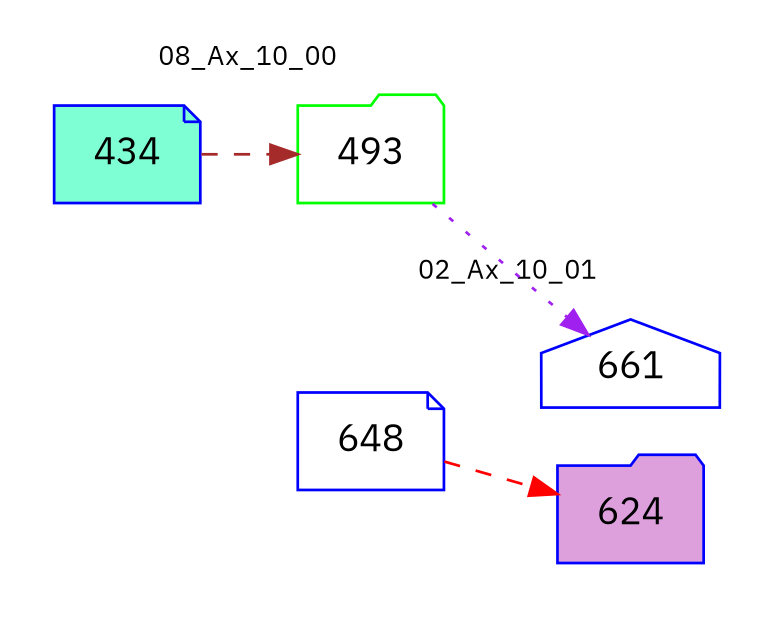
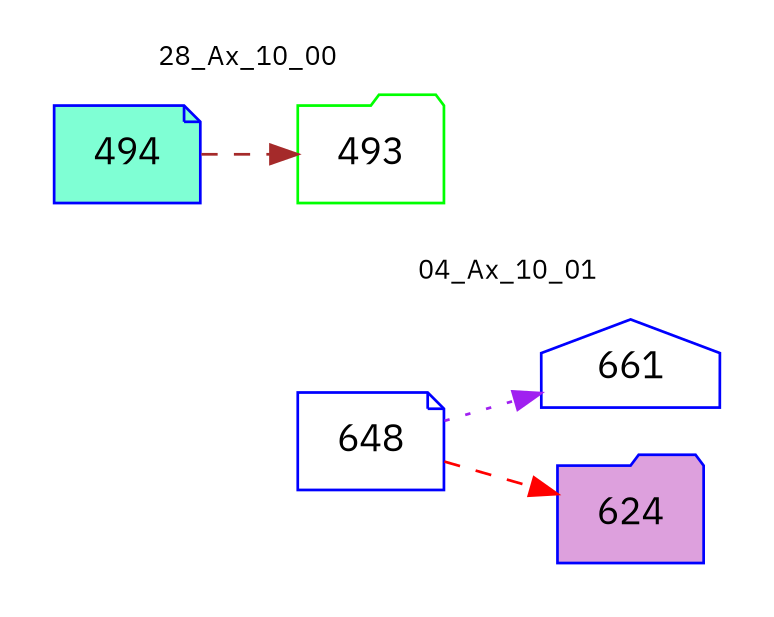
cluster "08_Ax_10_00": label "08_Ax_10_00" -> "28_Ax_10_00"
node "434": label "434" -> "494"
edge "493" -> "661": now "648" -> "661"
cluster "02_Ax_10_01": label "02_Ax_10_01" -> "04_Ax_10_01"
